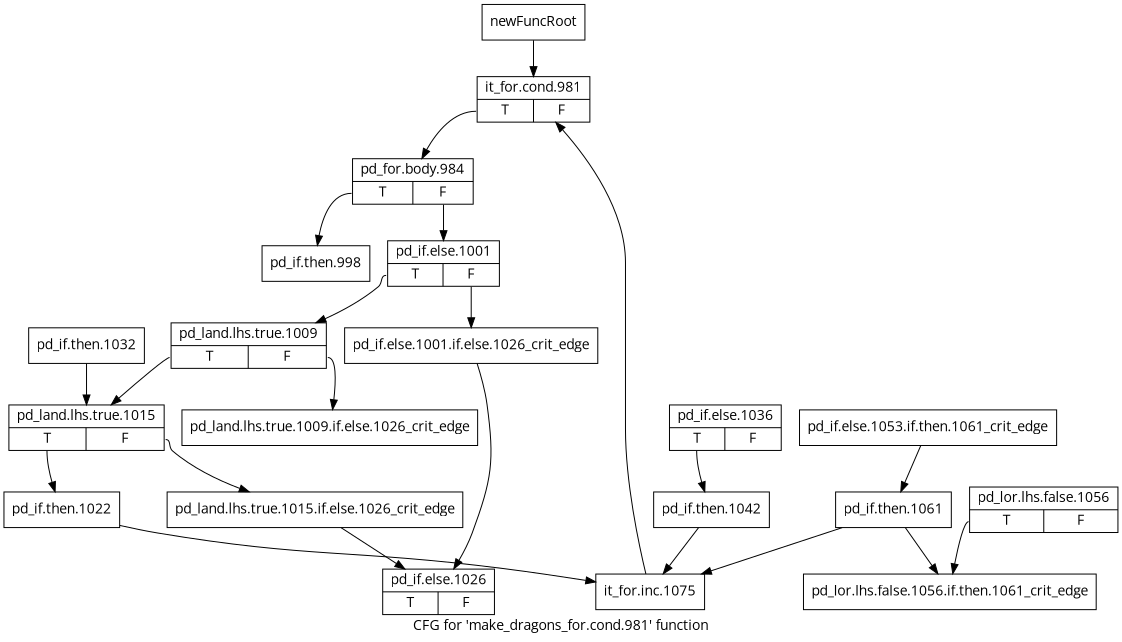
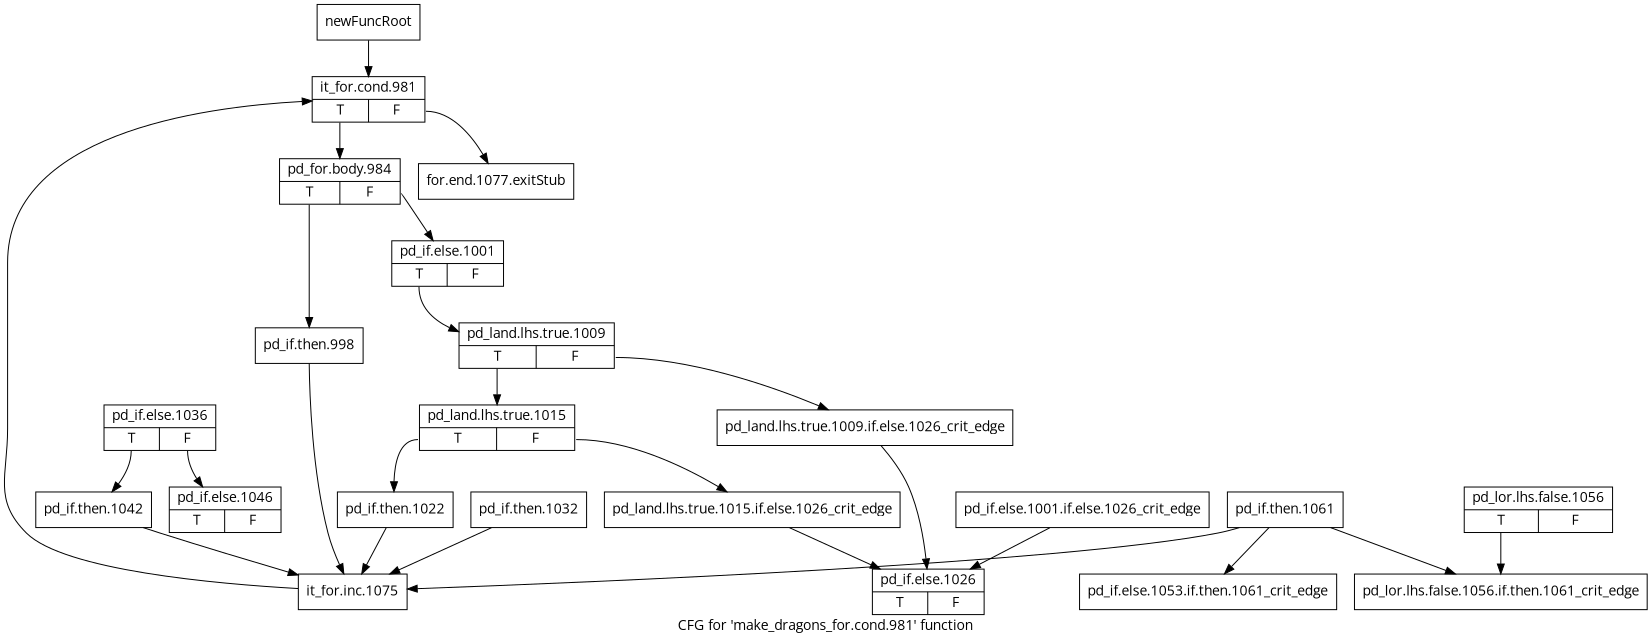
node "for.end.1077.exitStub": added
edge "pd_if.else.1001" -> "pd_if.else.1001.if.else.1026_crit_edge": removed
edge "pd_if.then.1032" -> "pd_land.lhs.true.1015": now "pd_if.then.1032" -> "it_for.inc.1075"
edge "pd_if.else.1053.if.then.1061_crit_edge" -> "pd_if.then.1061": reversed
edge "pd_if.then.998" -> "it_for.inc.1075": added
edge "pd_land.lhs.true.1009.if.else.1026_crit_edge" -> "pd_if.else.1026": added
node "pd_if.else.1046": added
